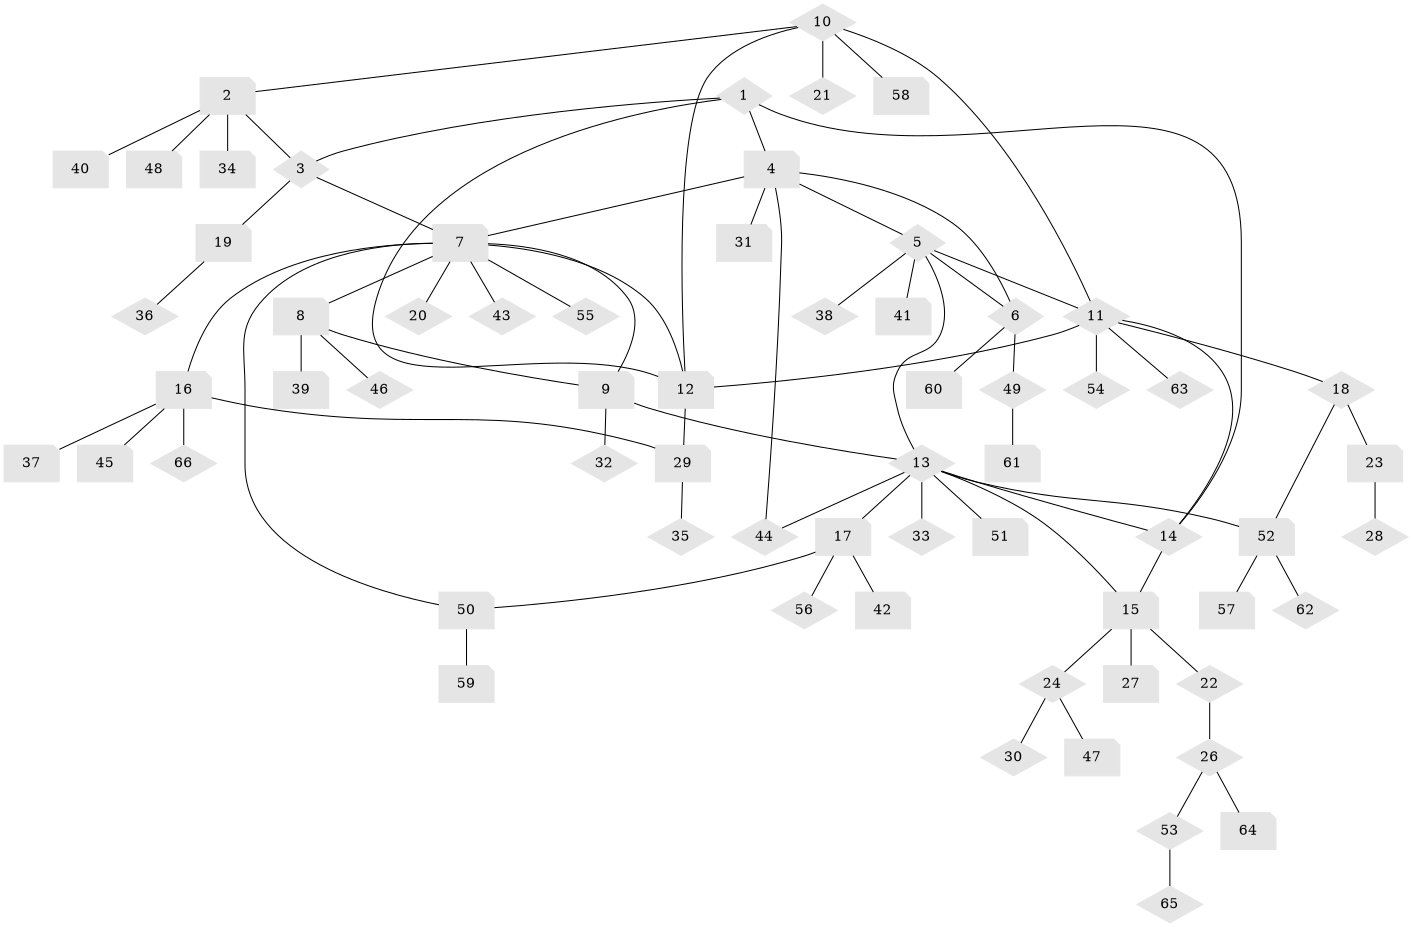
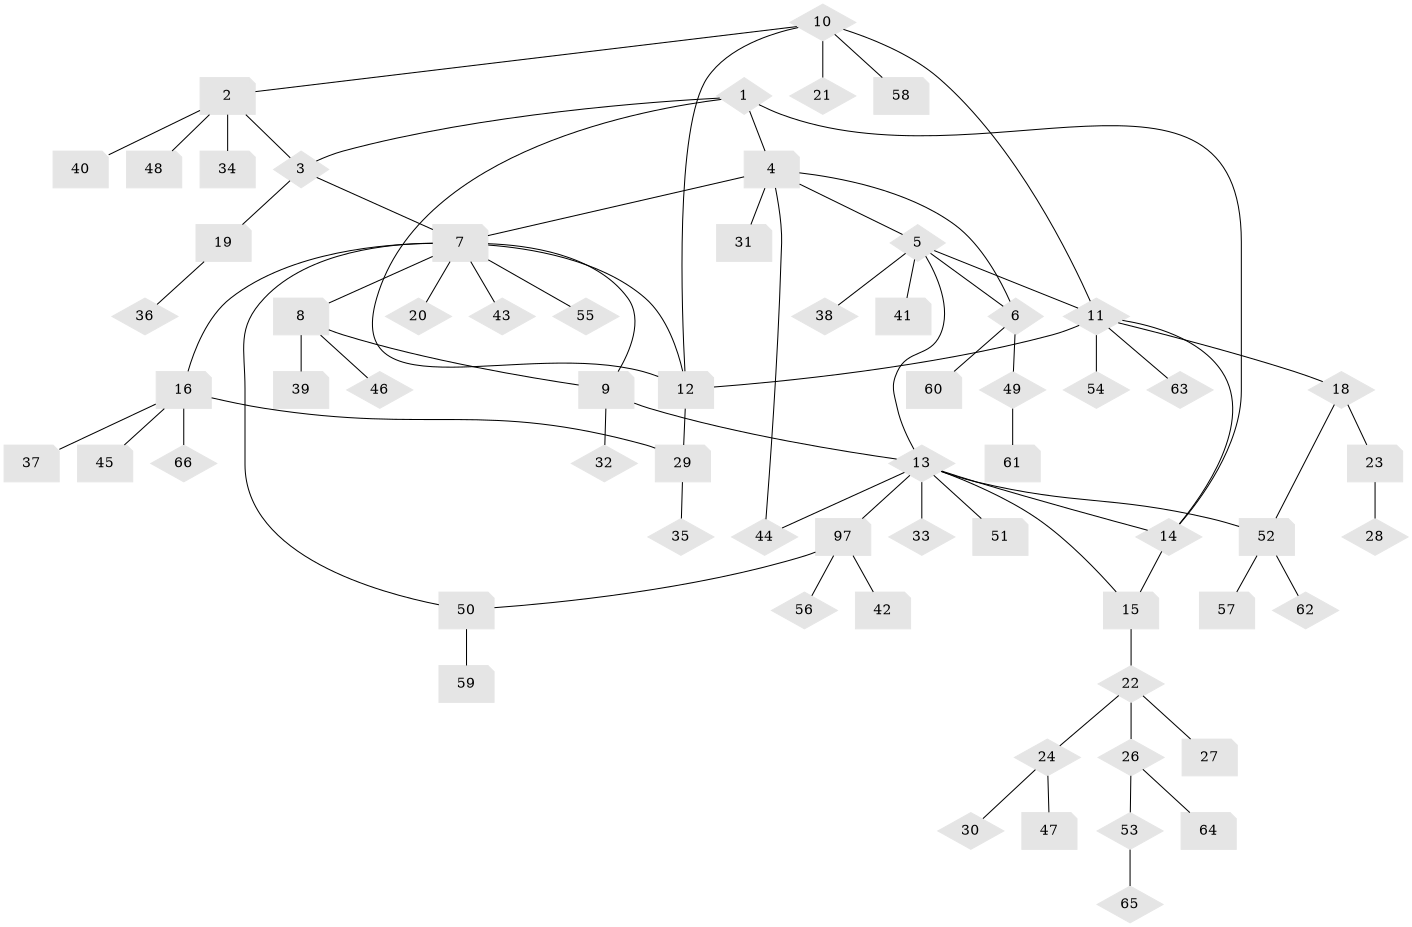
node "17": label "17" -> "97"
edge "15" -- "27": now "22" -- "27"
edge "15" -- "24": now "22" -- "24"
